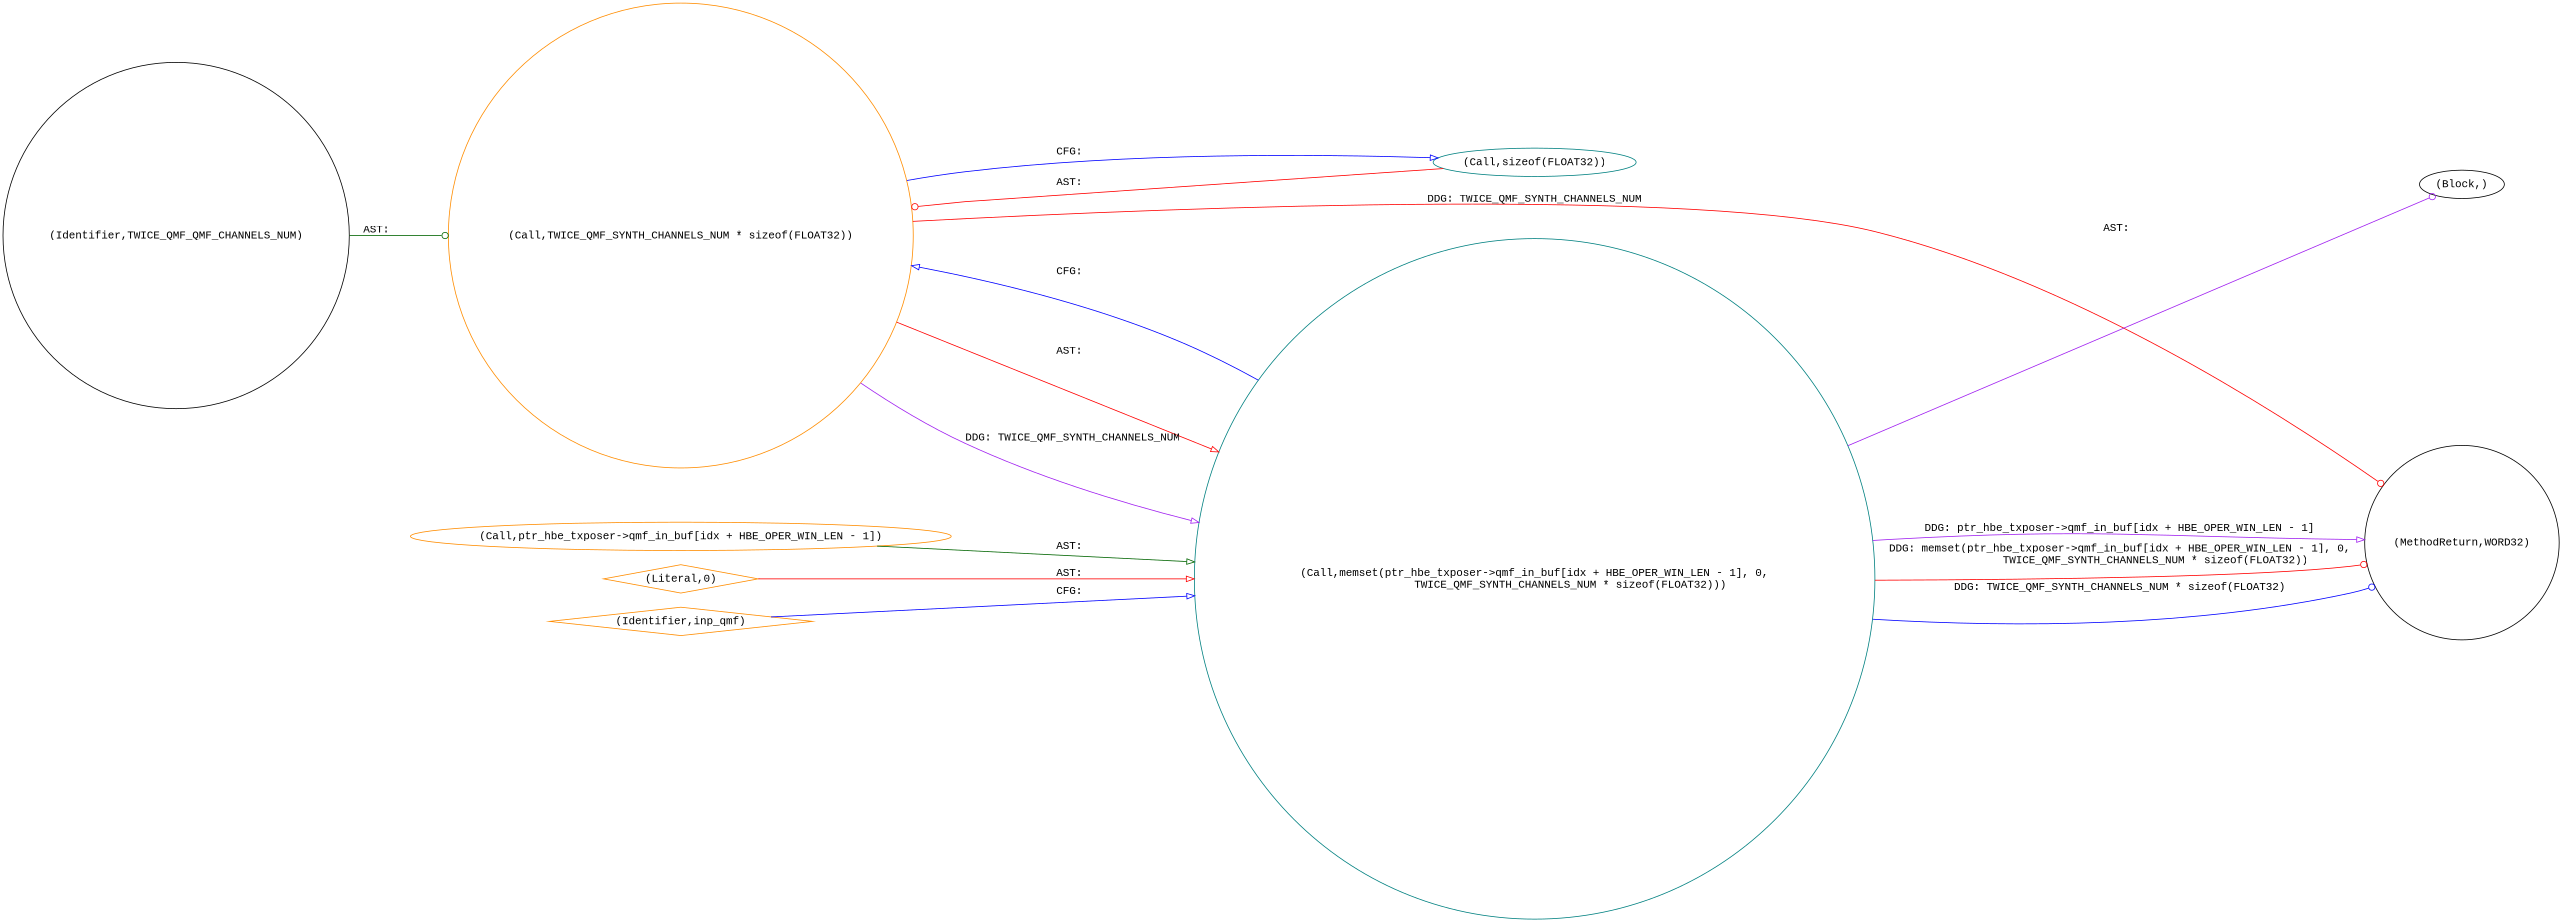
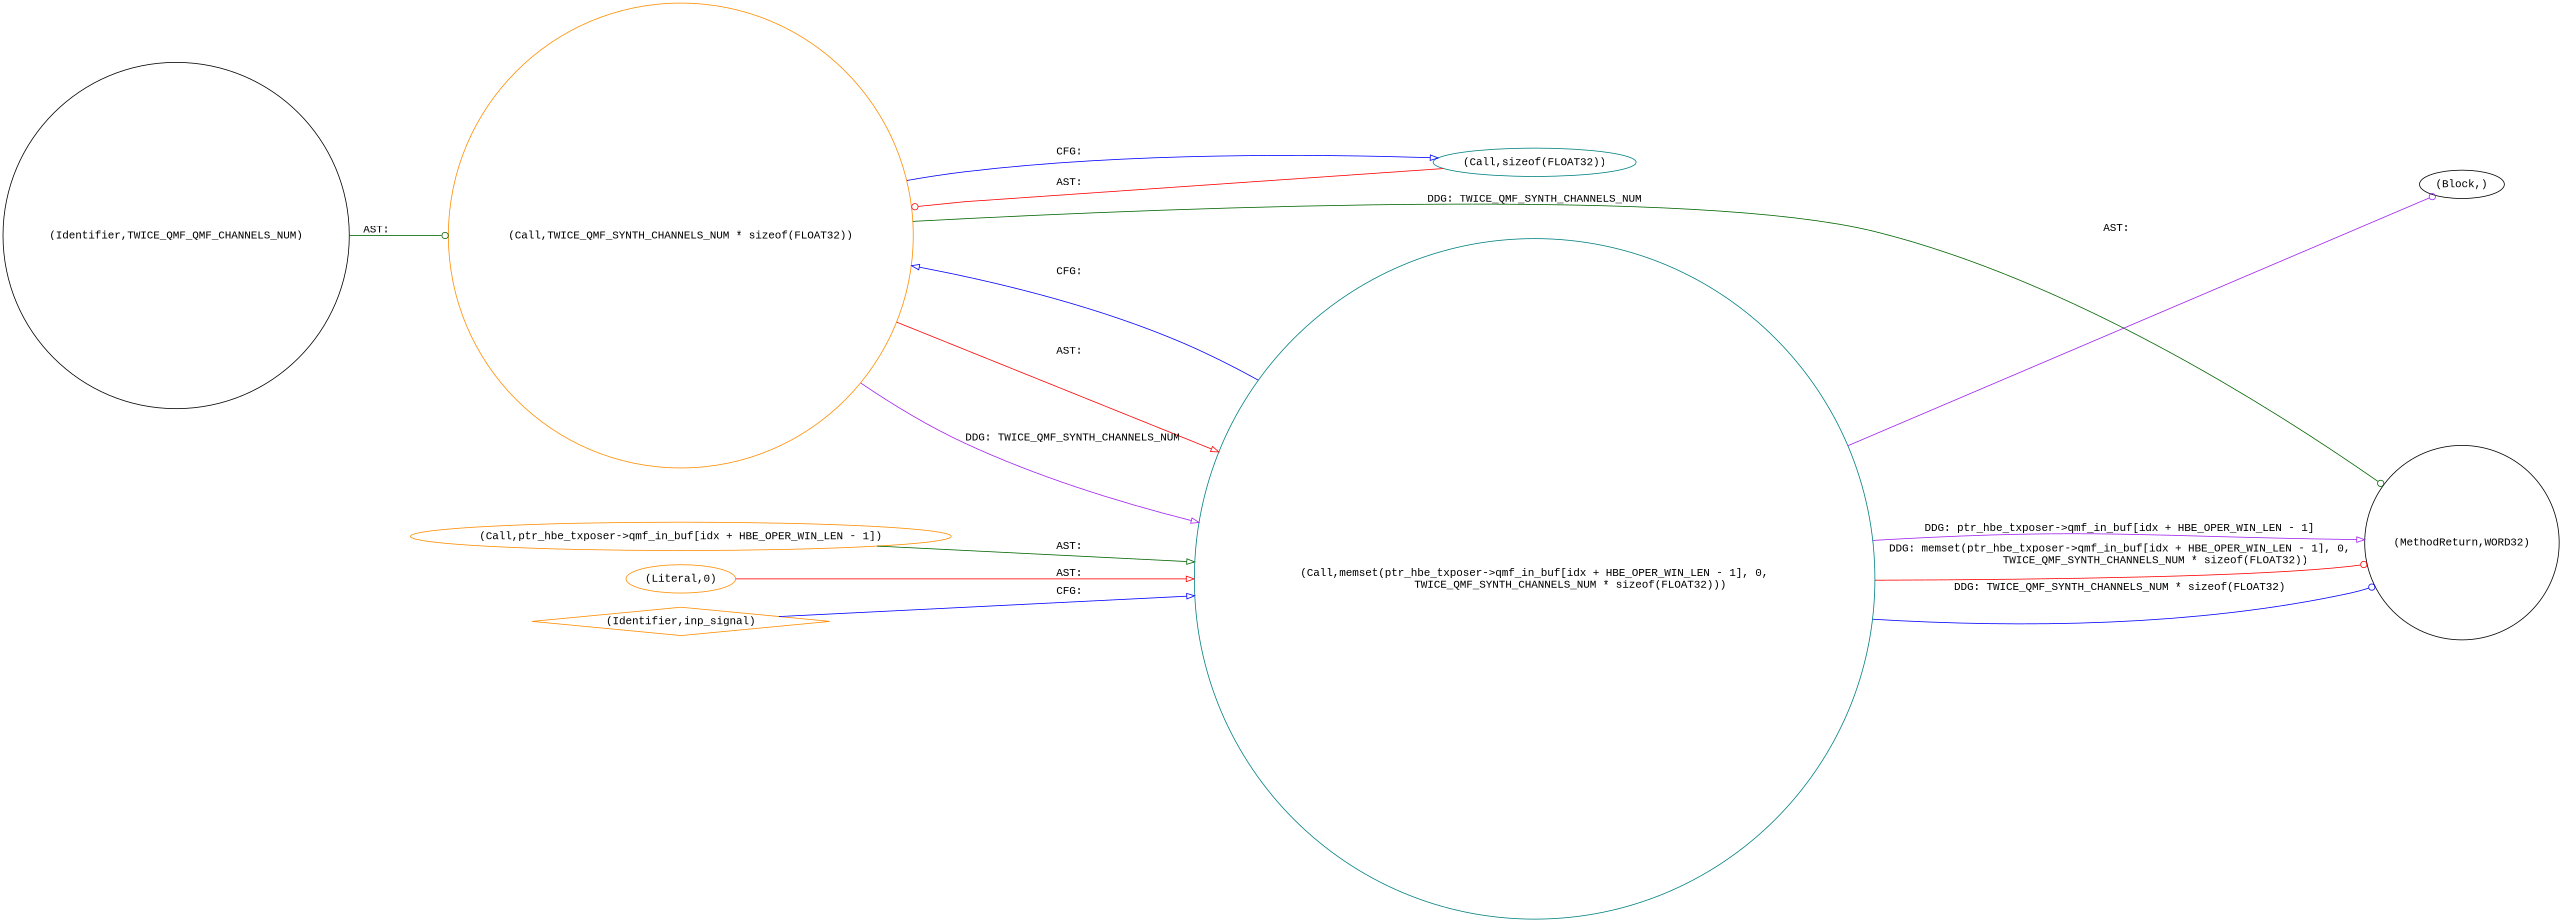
edge "(Call,TWICE_QMF_SYNTH_CHANNELS_NUM * sizeof(FLOAT32))" -> "(MethodReturn,WORD32)": color red -> darkgreen
node "(Literal,0)": shape diamond -> ellipse
node "(Identifier,inp_qmf)": label "(Identifier,inp_qmf)" -> "(Identifier,inp_signal)"
